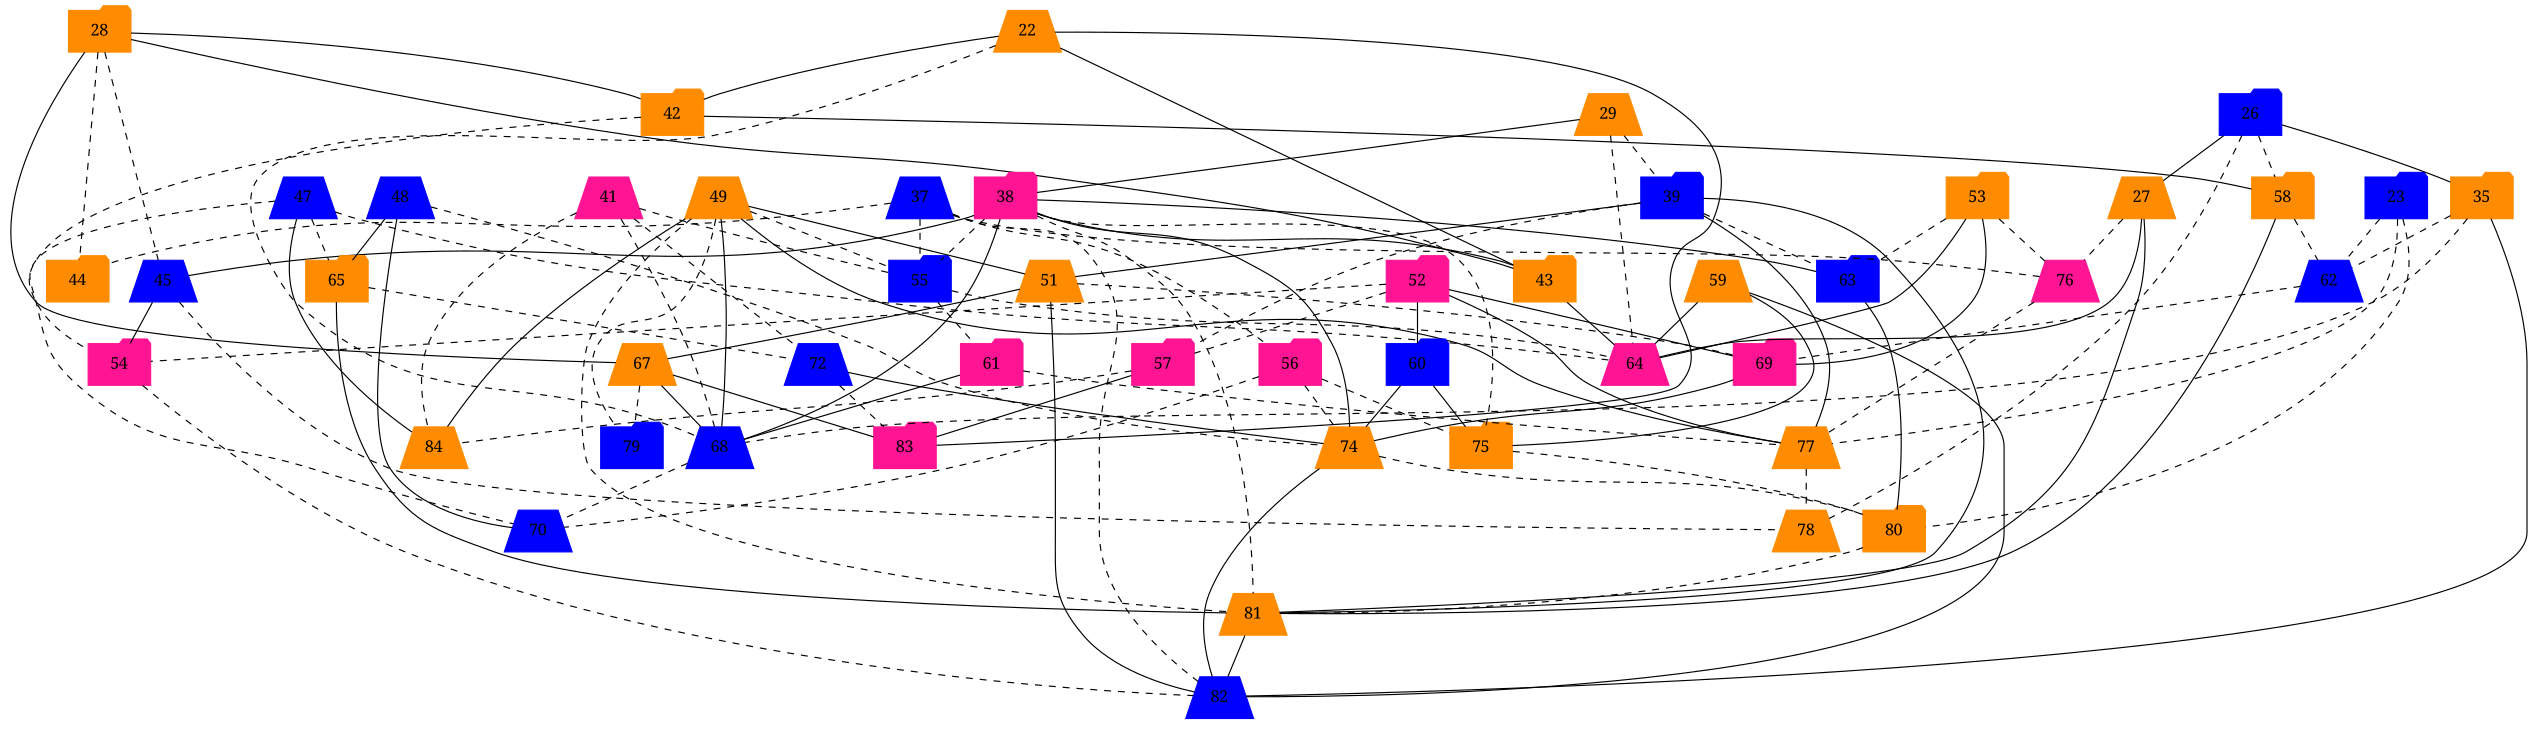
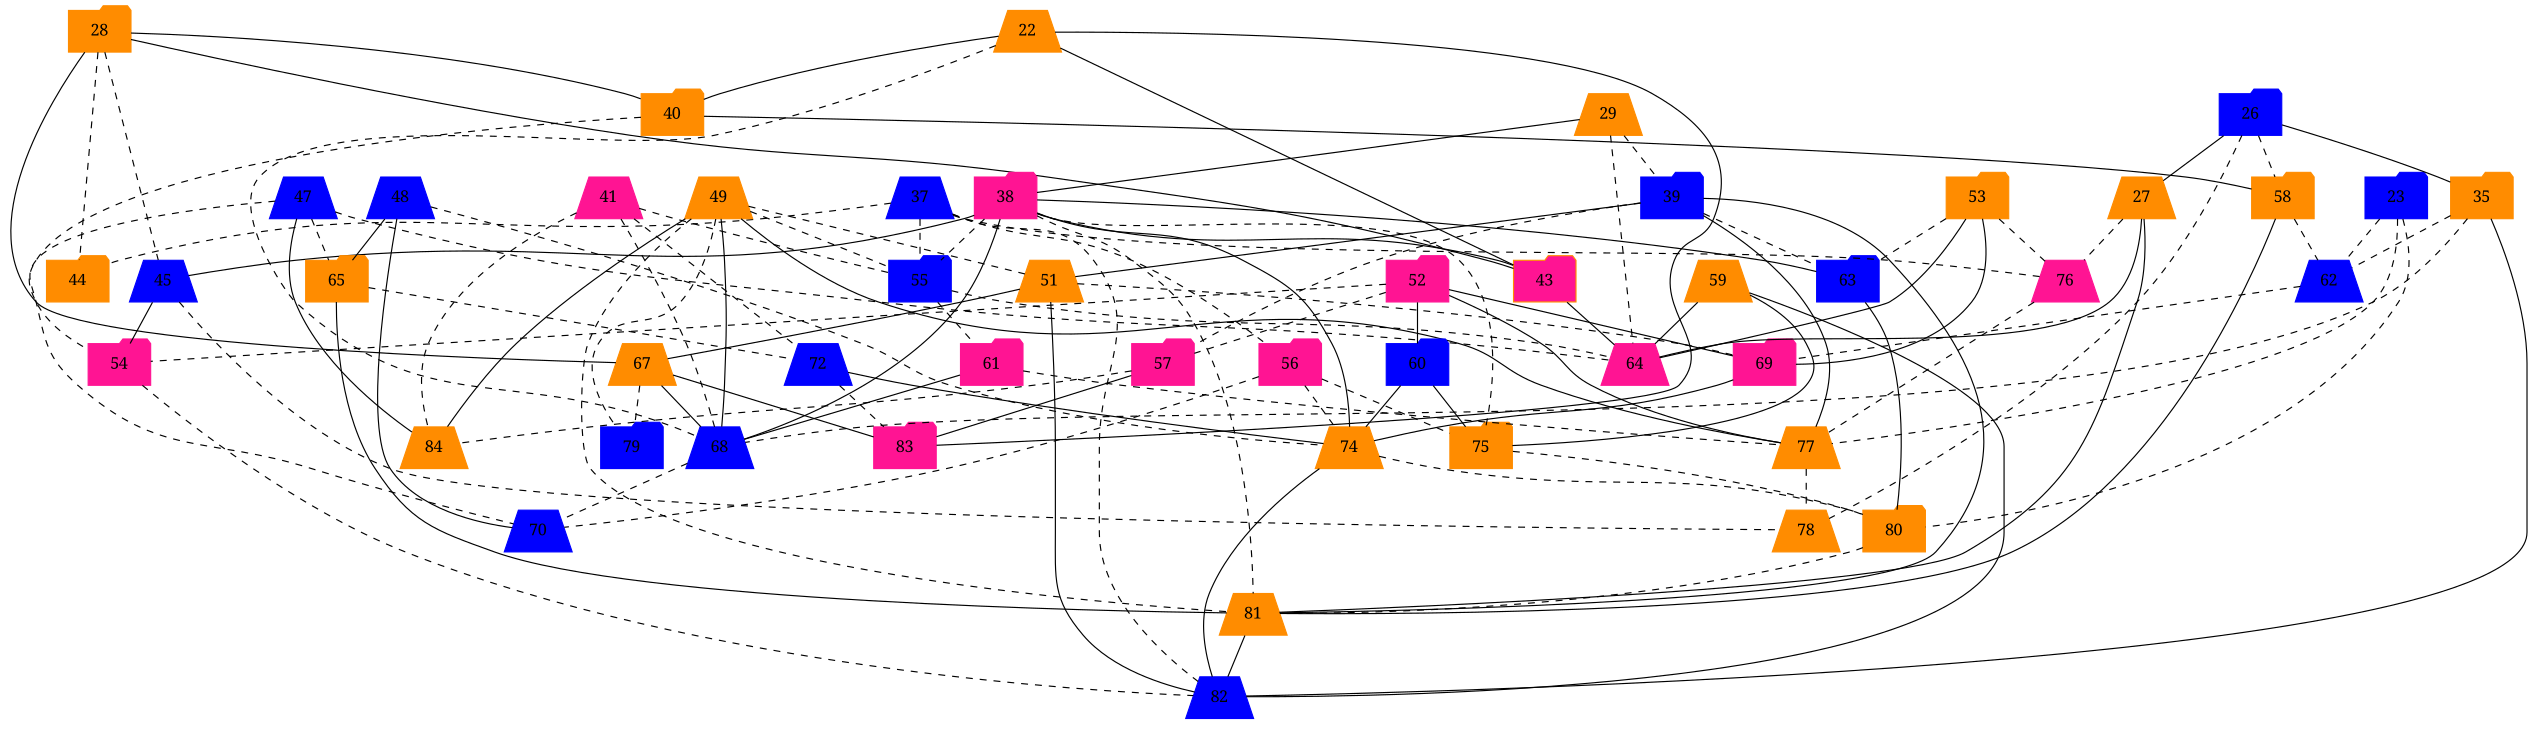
node "42": label "42" -> "40"
edge "49" -- "51": style solid -> dashed
node "43": fillcolor darkorange -> deeppink
